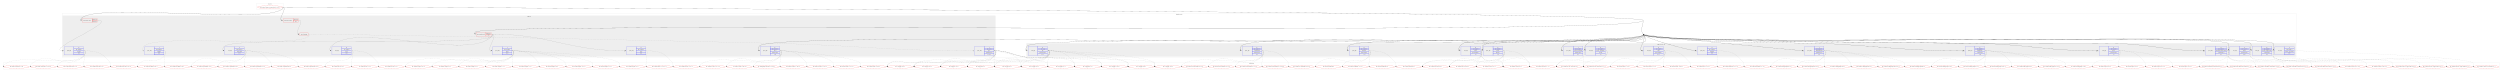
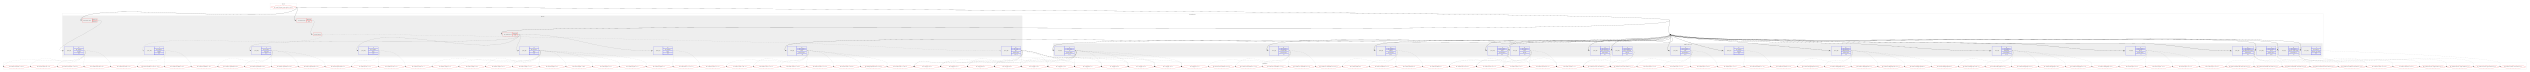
node "dev-haskell/haddock-2.14.3.0.7.8.3": added
